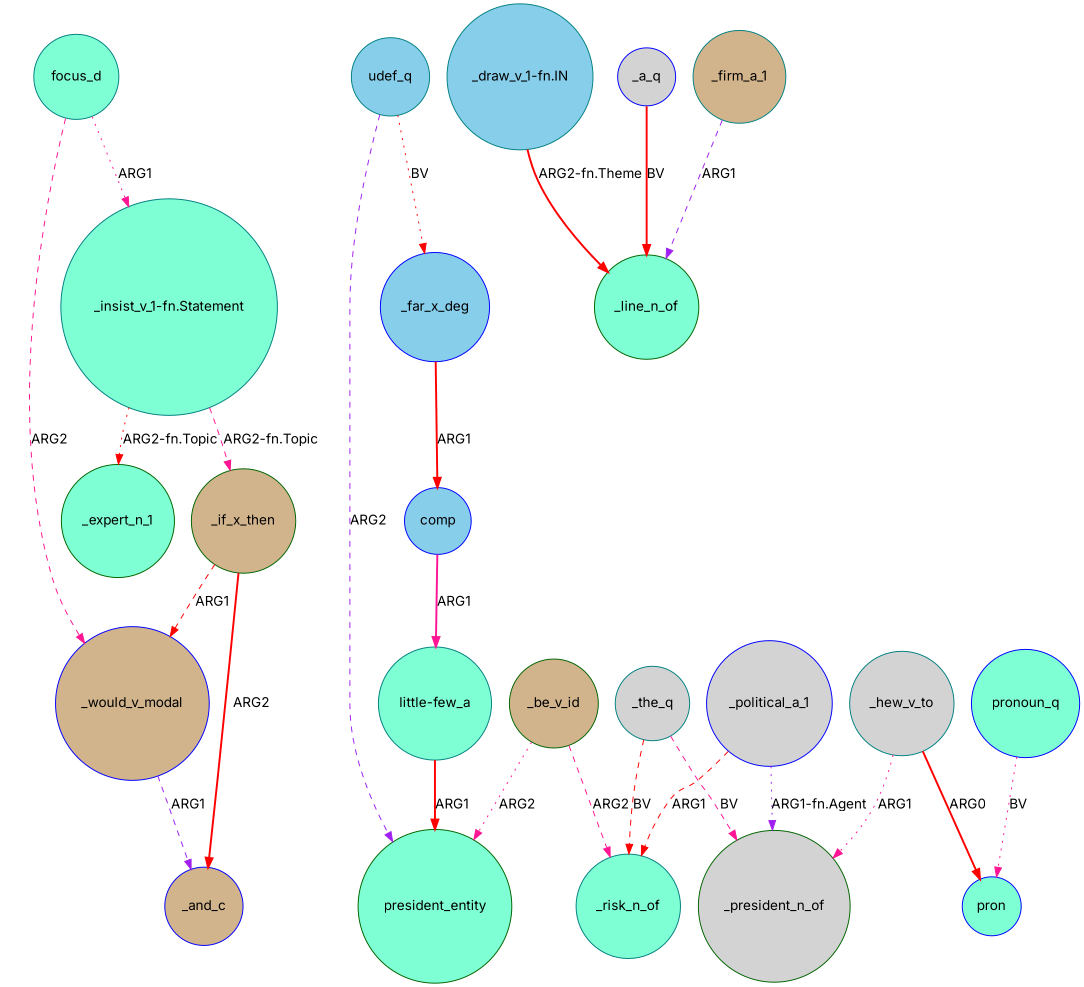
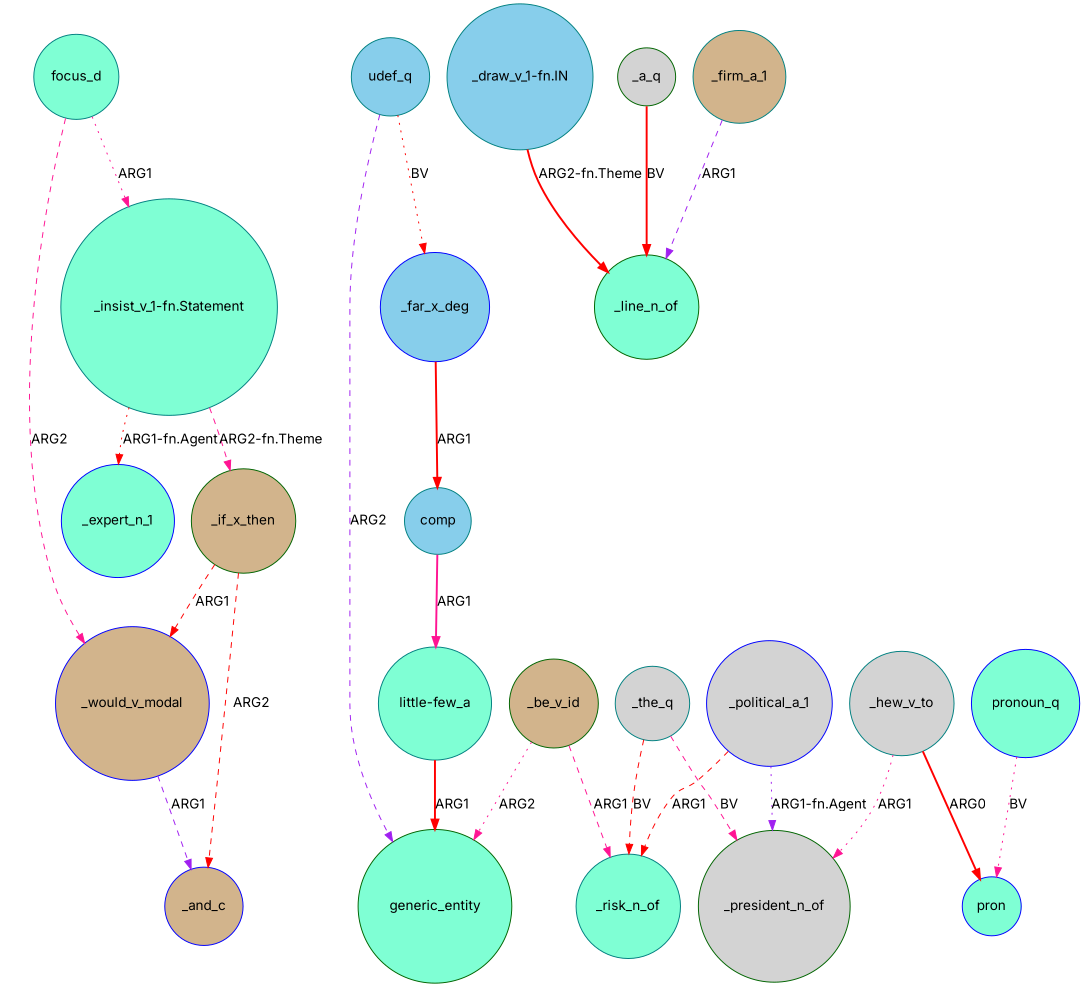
node "_a_q": color blue -> darkgreen
edge "_insist_v_1-fn.Statement" -> "_expert_n_1": label "ARG2-fn.Topic" -> "ARG1-fn.Agent"
edge "_insist_v_1-fn.Statement" -> "_if_x_then": label "ARG2-fn.Topic" -> "ARG2-fn.Theme"
node "_expert_n_1": color darkgreen -> blue
node "comp": color blue -> teal
edge "_if_x_then" -> "_and_c": style bold -> dashed
edge "_be_v_id" -> "_risk_n_of": label "ARG2" -> "ARG1"
node "president_entity": label "president_entity" -> "generic_entity"
